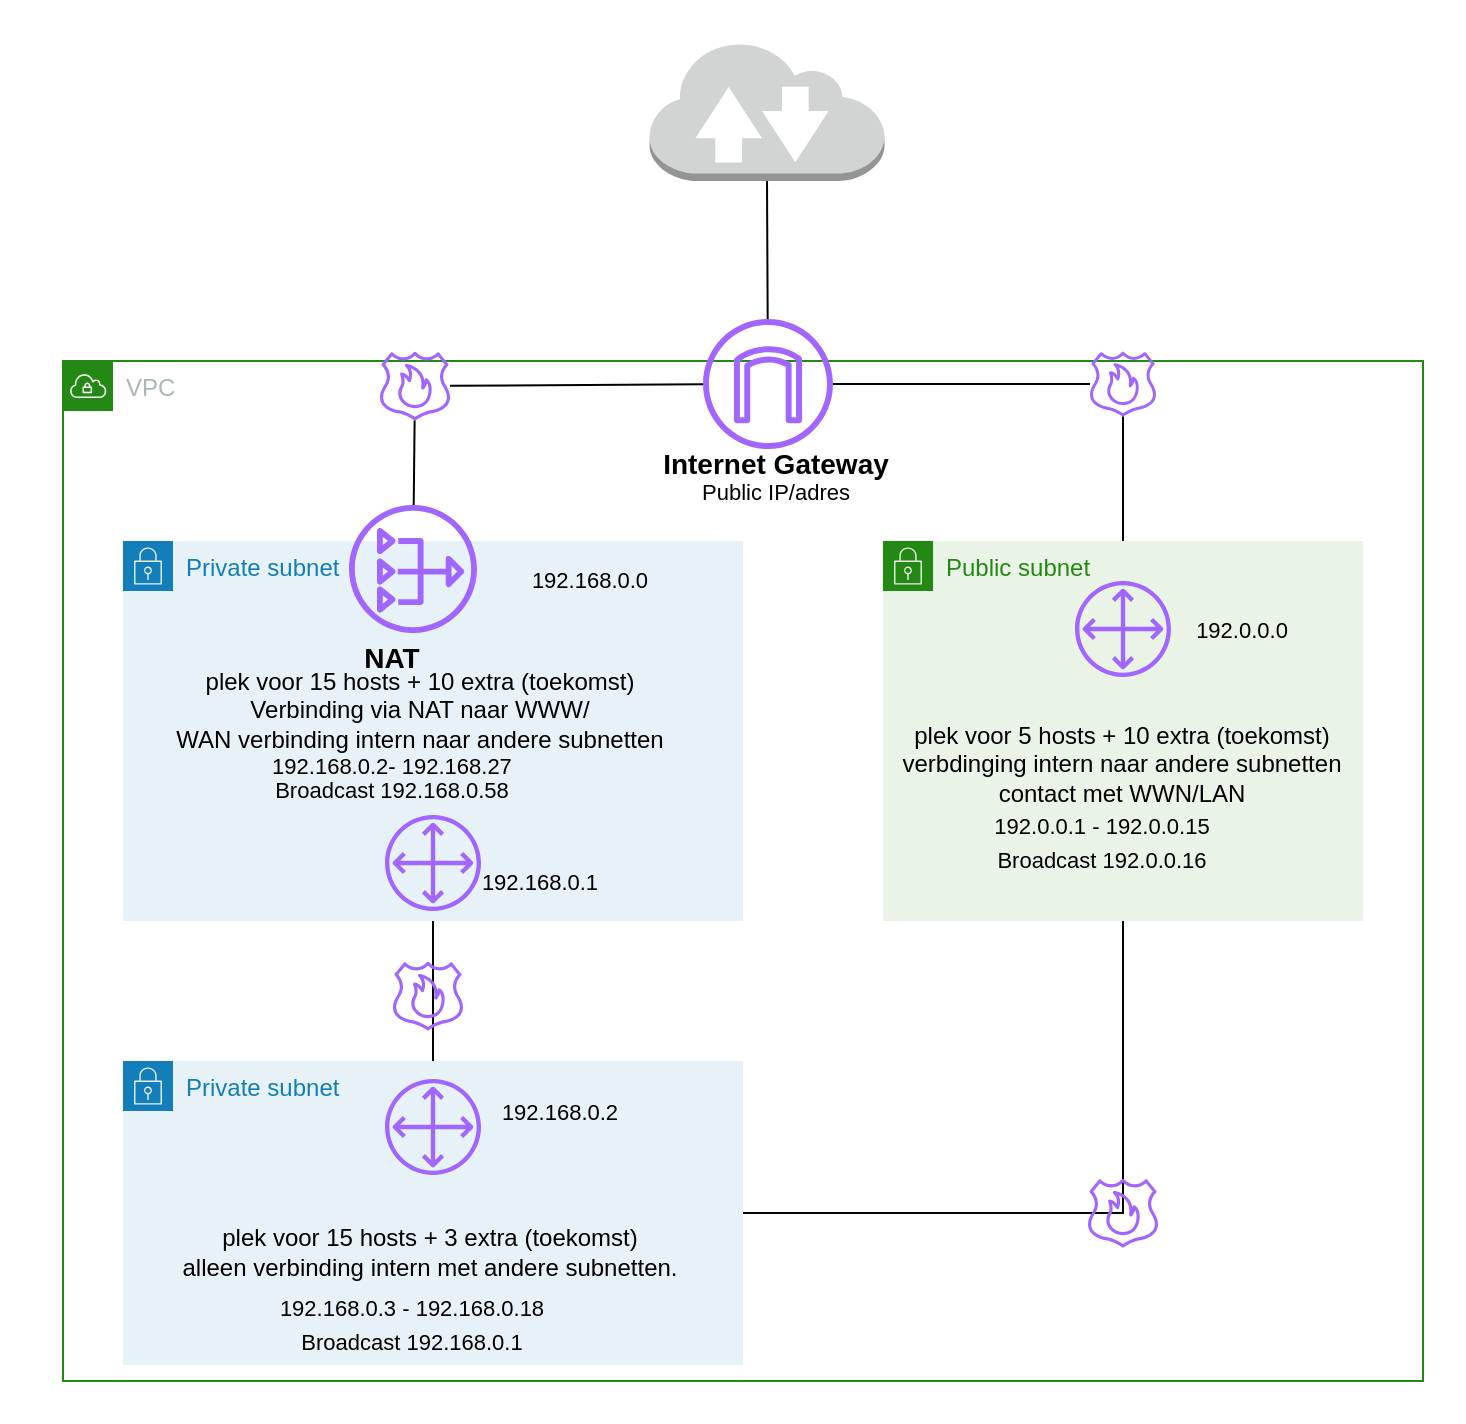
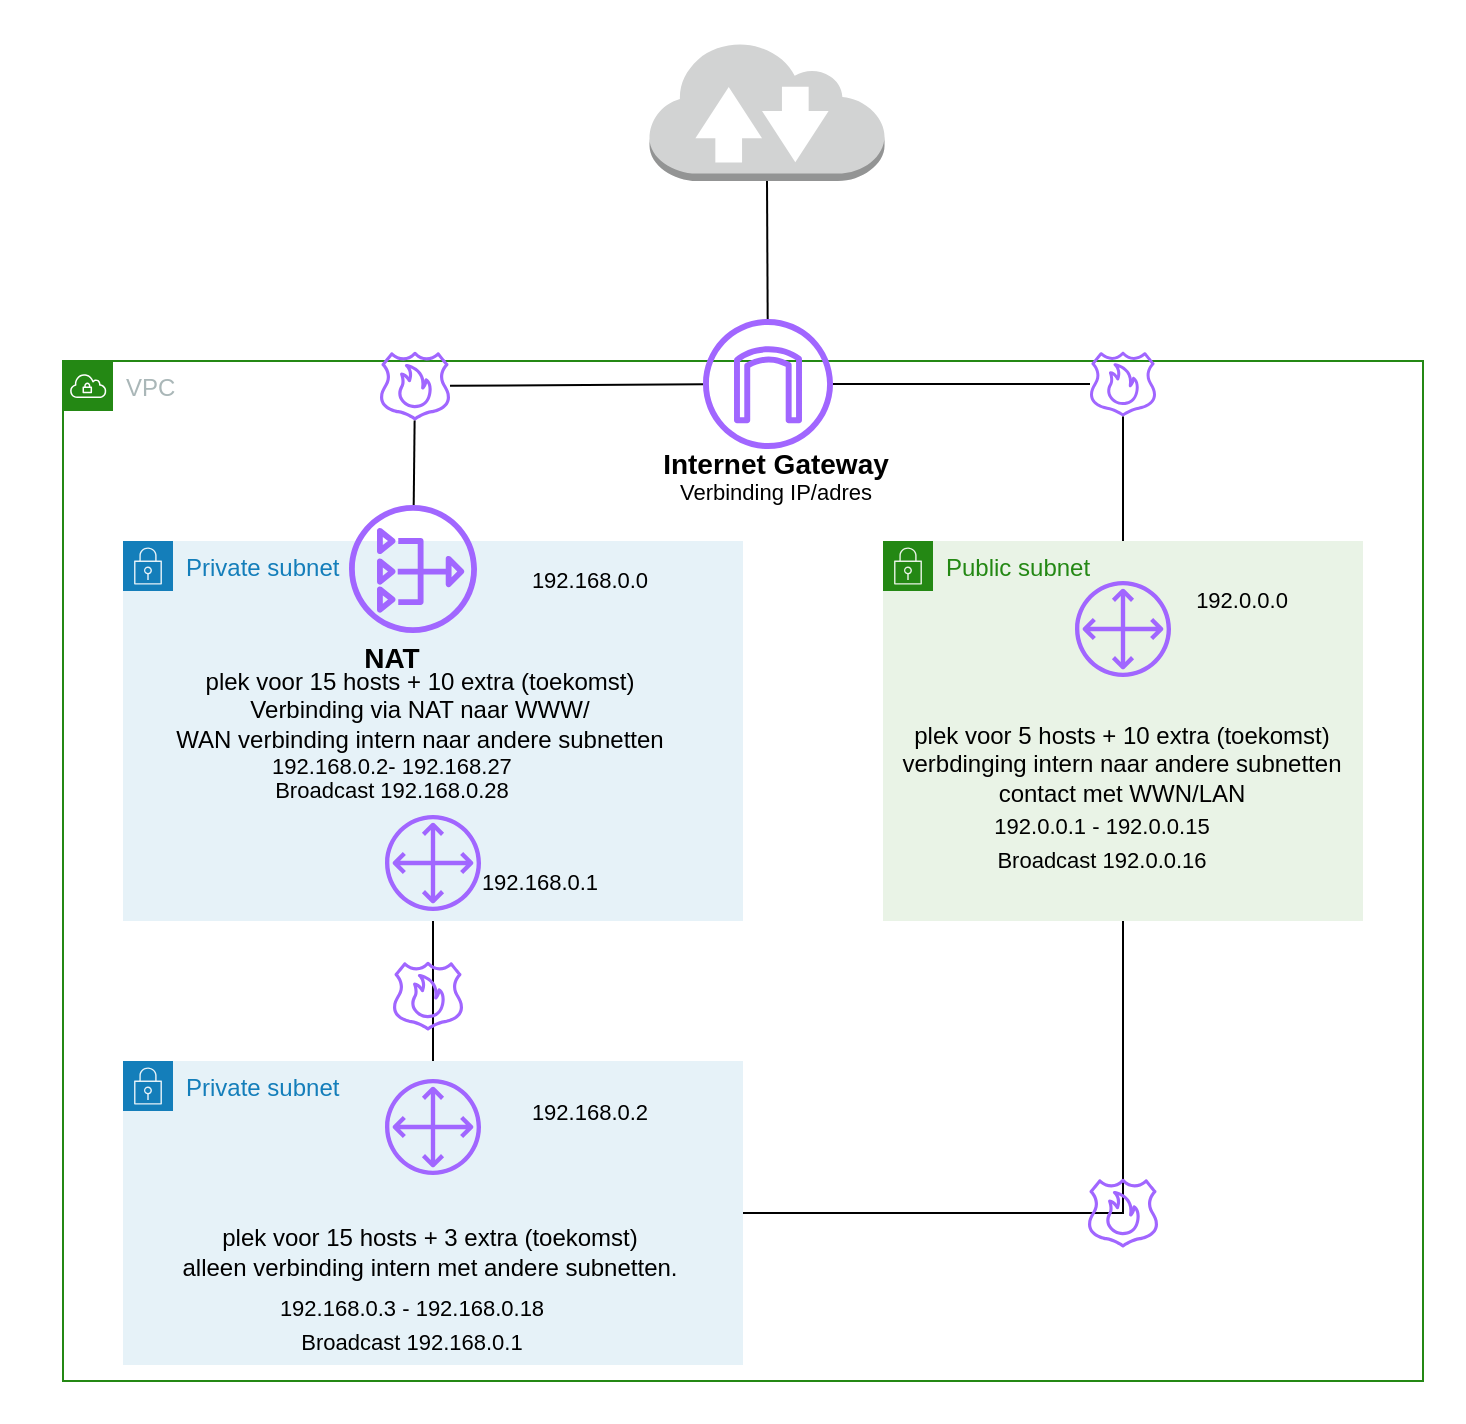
node "Public IP/adres": label "Public IP/adres" -> "Verbinding IP/adres"
node "192.0.0.0": moved (1243, 629) -> (1243, 599)
node "Broadcast 192.168.0.58": label "Broadcast 192.168.0.58" -> "Broadcast 192.168.0.28"
node "192.168.0.2": moved (561, 1111) -> (591, 1111)
